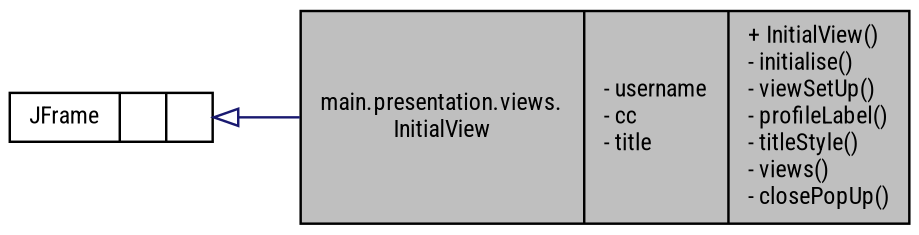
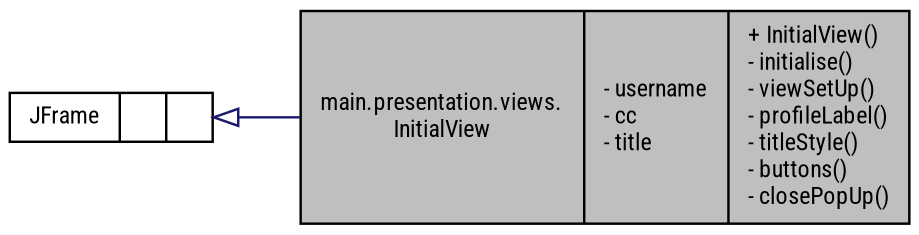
node "main.presentation.views.": text "- views()" -> "- buttons()"
